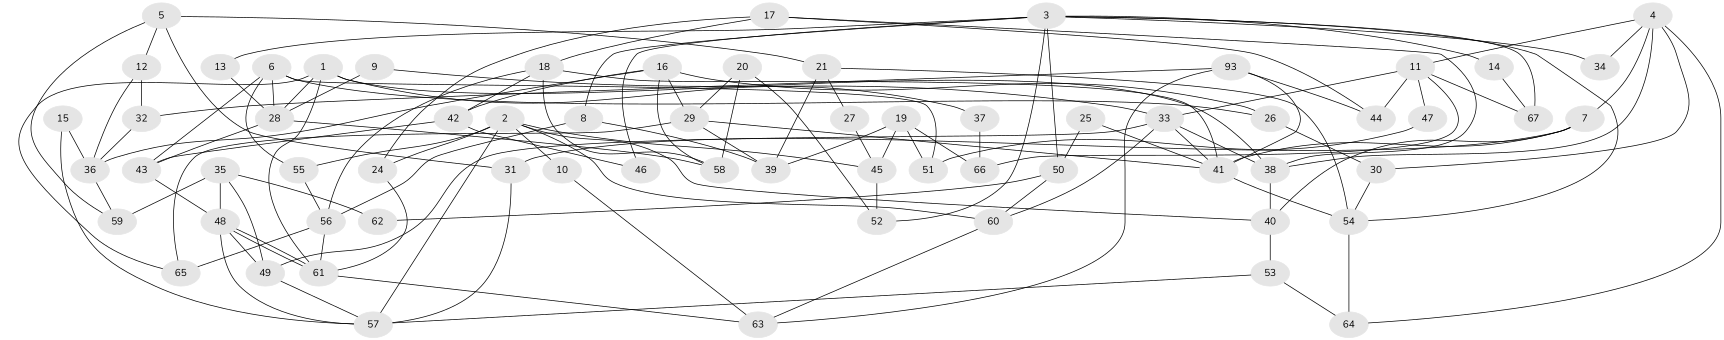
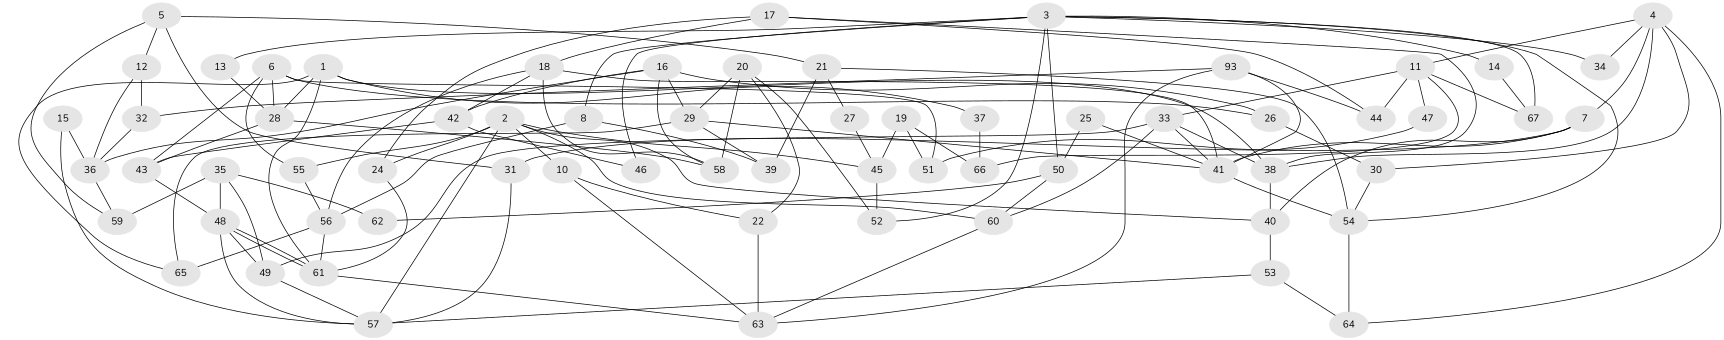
node "9": removed
edge "19" -- "39": removed
node "22": added
